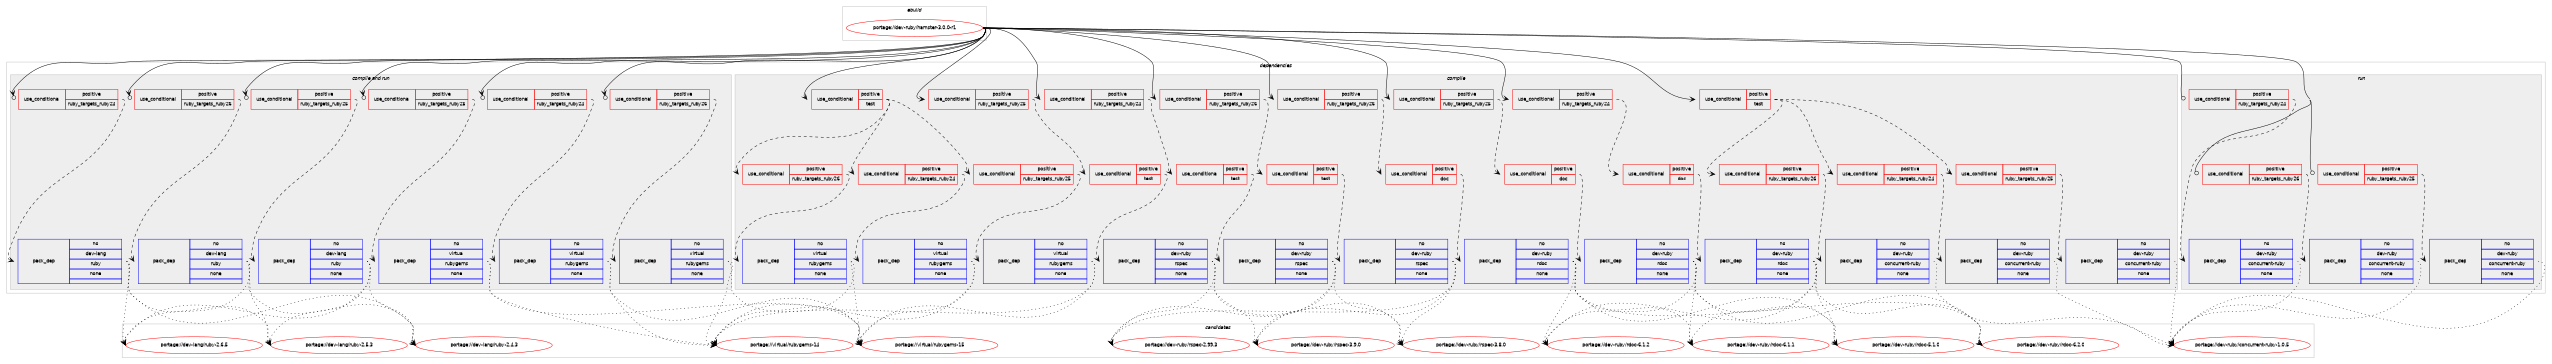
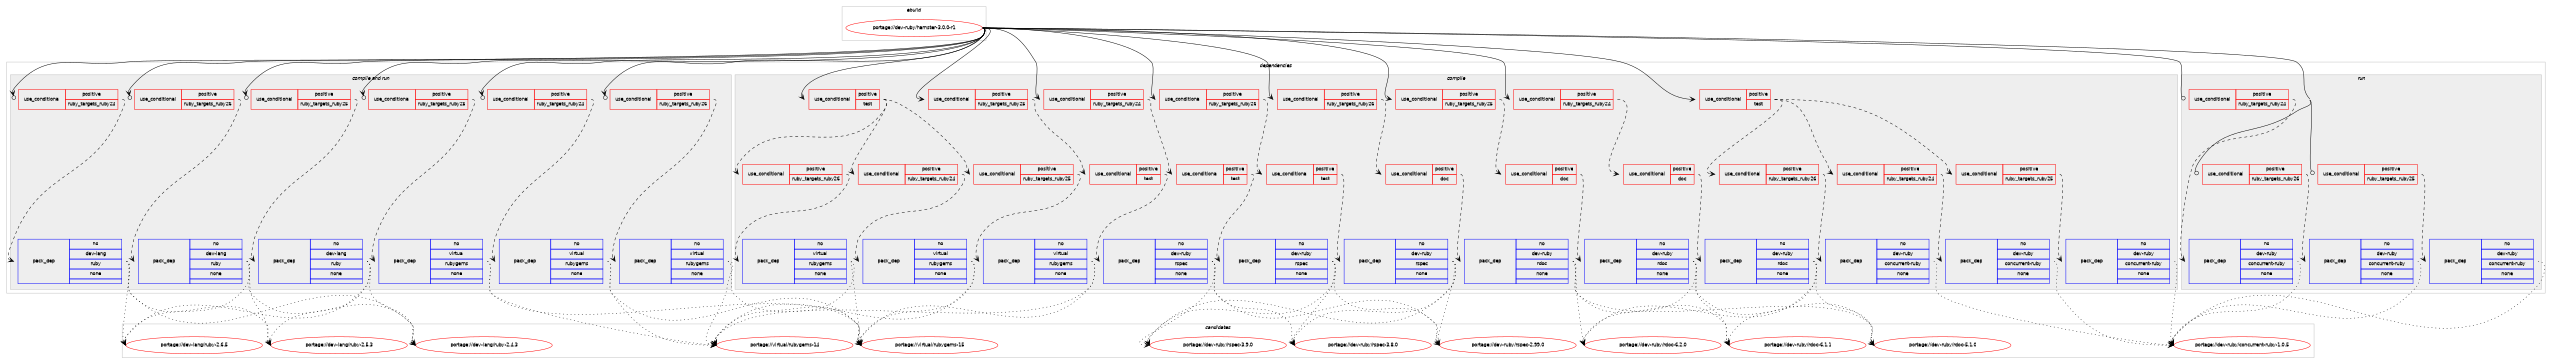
node "portage://dev-ruby/rspec-2.99.3": label "portage://dev-ruby/rspec-2.99.3" -> "portage://dev-ruby/rspec-2.99.0"
node "portage://dev-ruby/rdoc-6.1.2": removed
